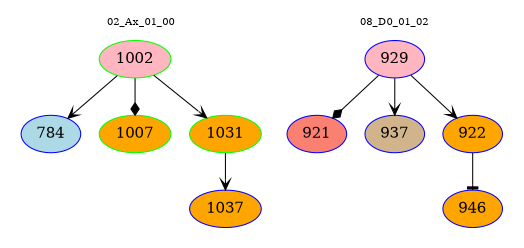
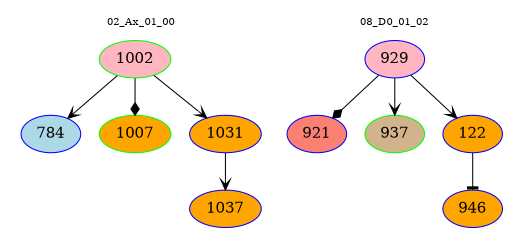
node "1031": color green -> blue
node "937": color blue -> green
node "922": label "922" -> "122"
